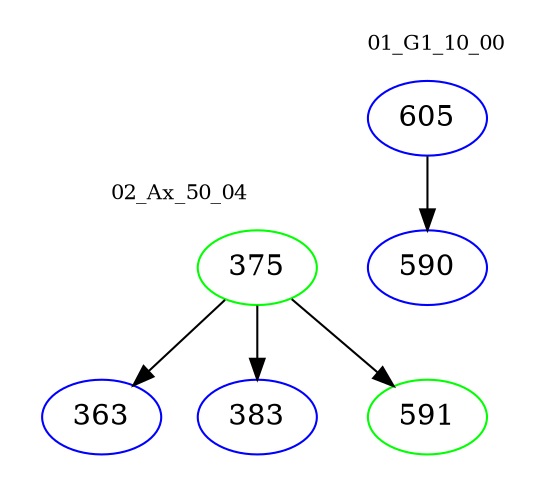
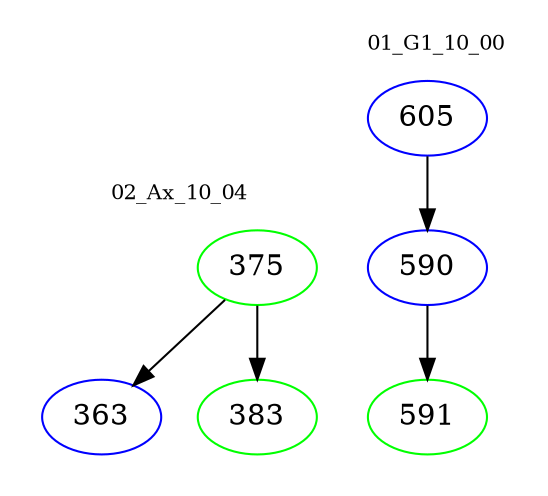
cluster "02_Ax_50_04": label "02_Ax_50_04" -> "02_Ax_10_04"
edge "375" -> "591": now "590" -> "591"
node "383": color blue -> green
